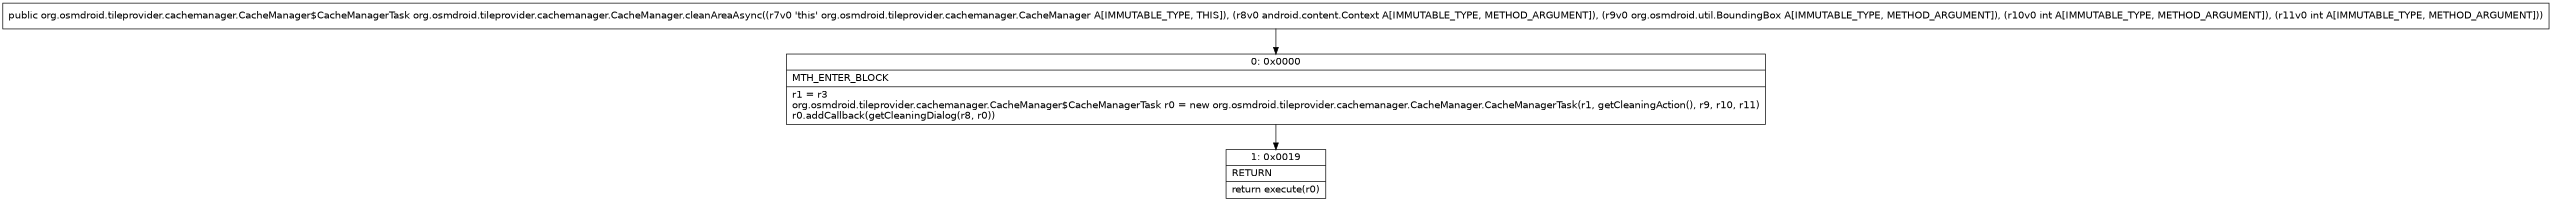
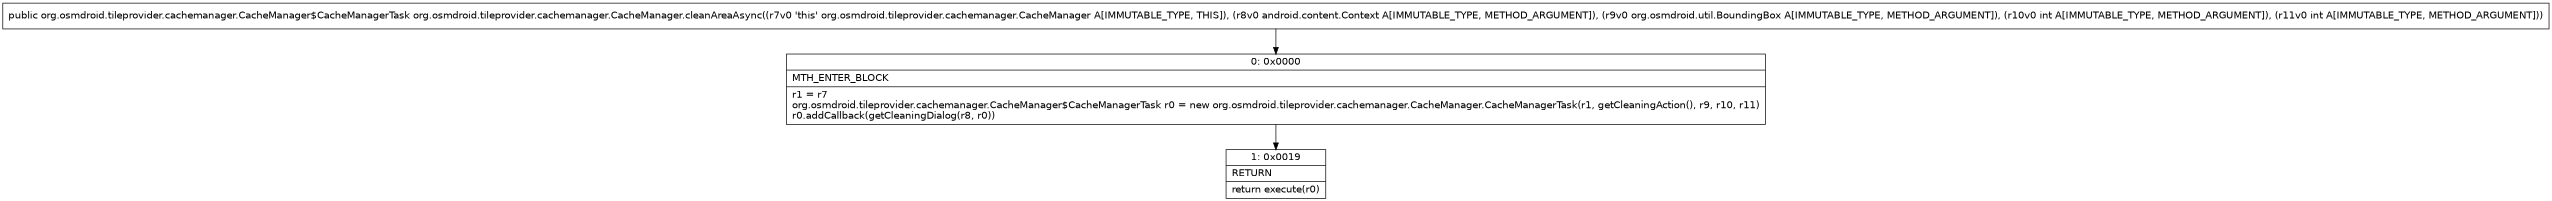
node "0: 0x0000": text "r1 = r3" -> "r1 = r7"
